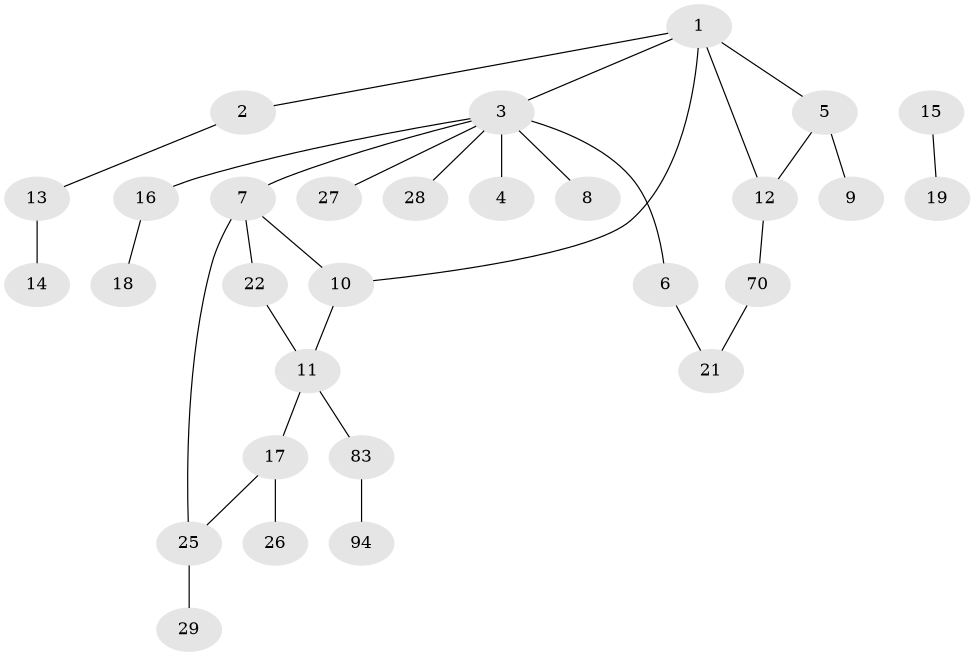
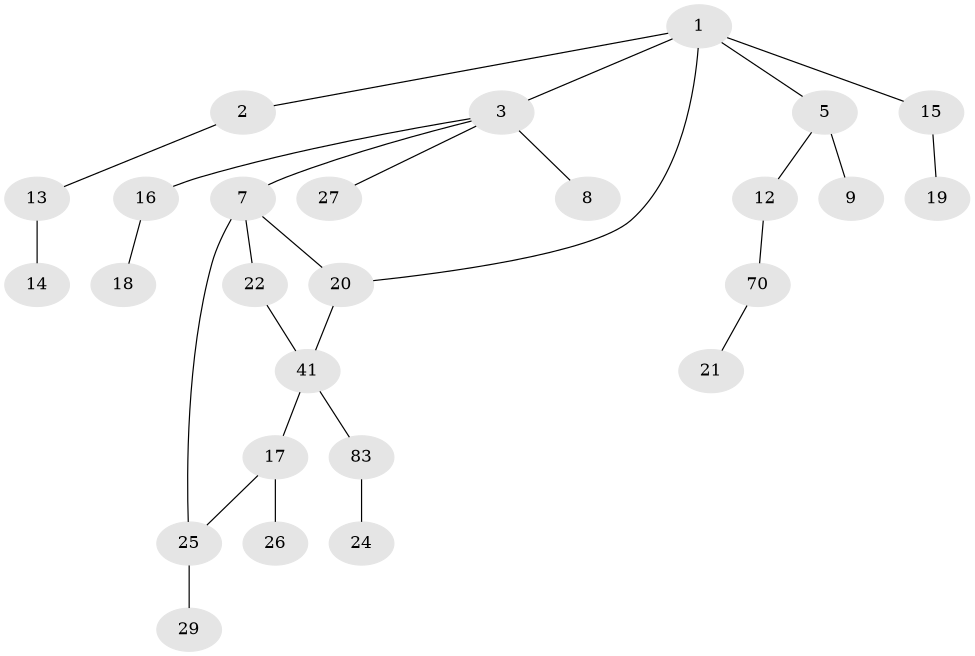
edge "1" -- "12": now "1" -- "15"
node "28": removed
node "4": removed
node "10": label "10" -> "20"
node "6": removed
node "11": label "11" -> "41"
node "94": label "94" -> "24"
